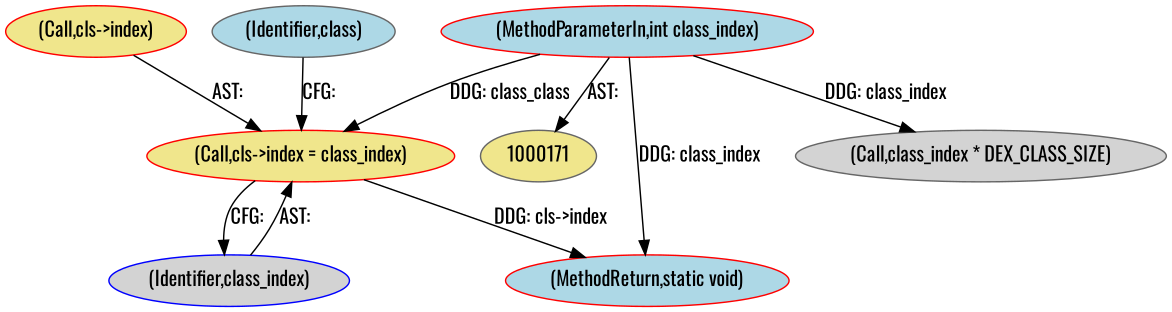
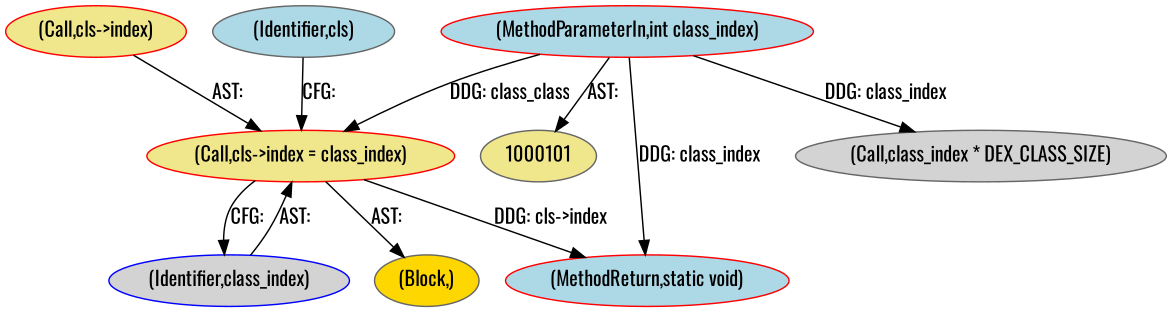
node "(Identifier,class)": label "(Identifier,class)" -> "(Identifier,cls)"
node "1000171": label "1000171" -> "1000101"
node "(Block,)": added
